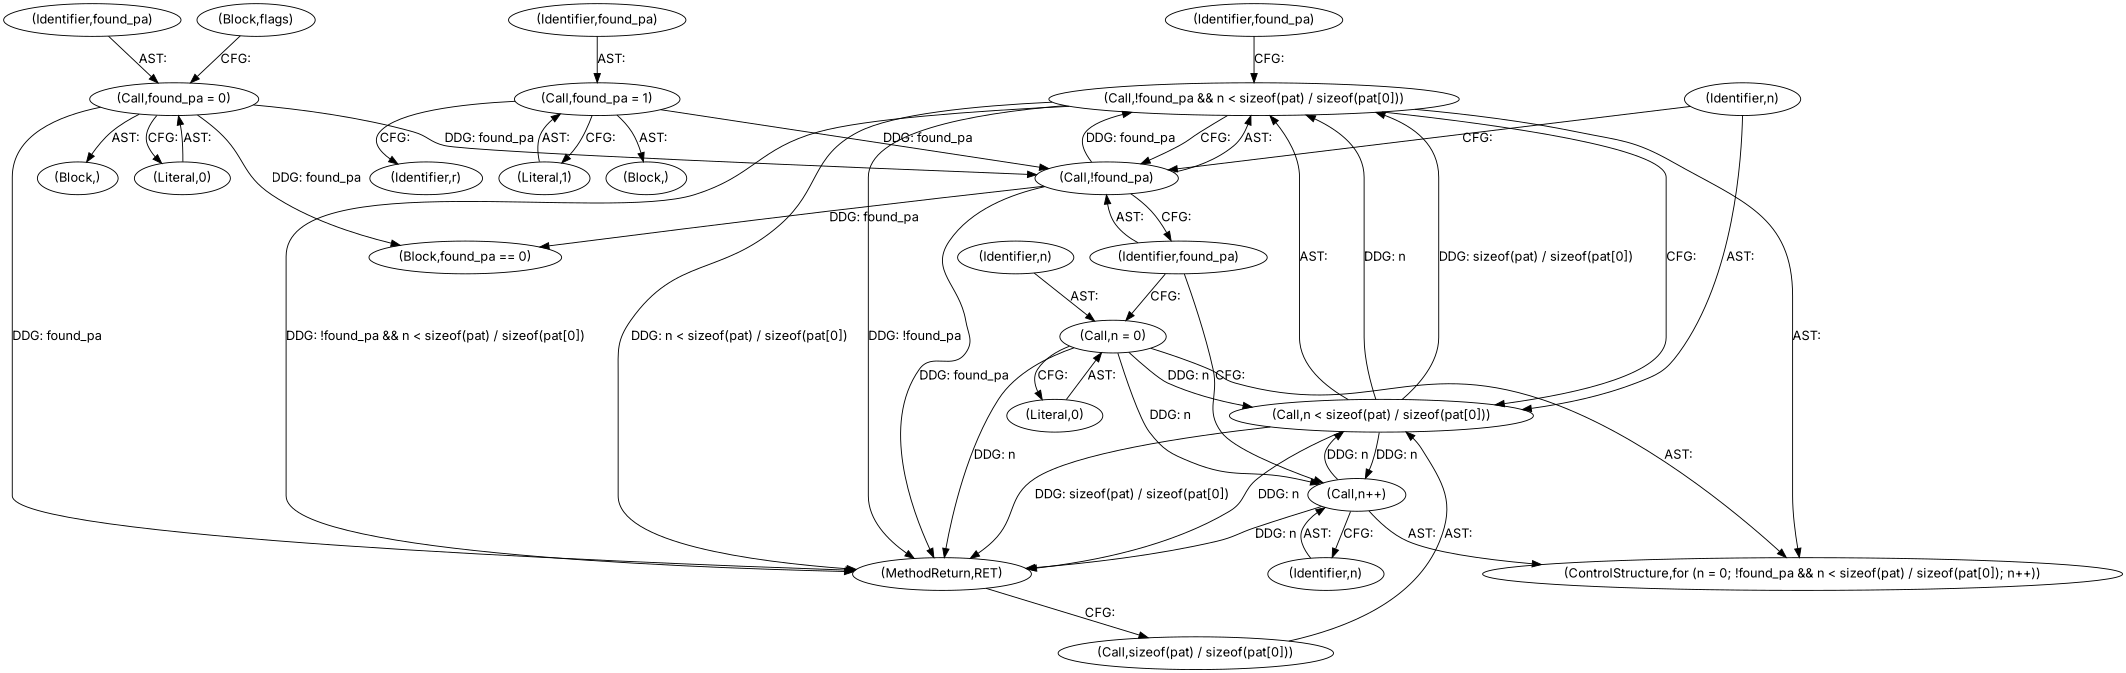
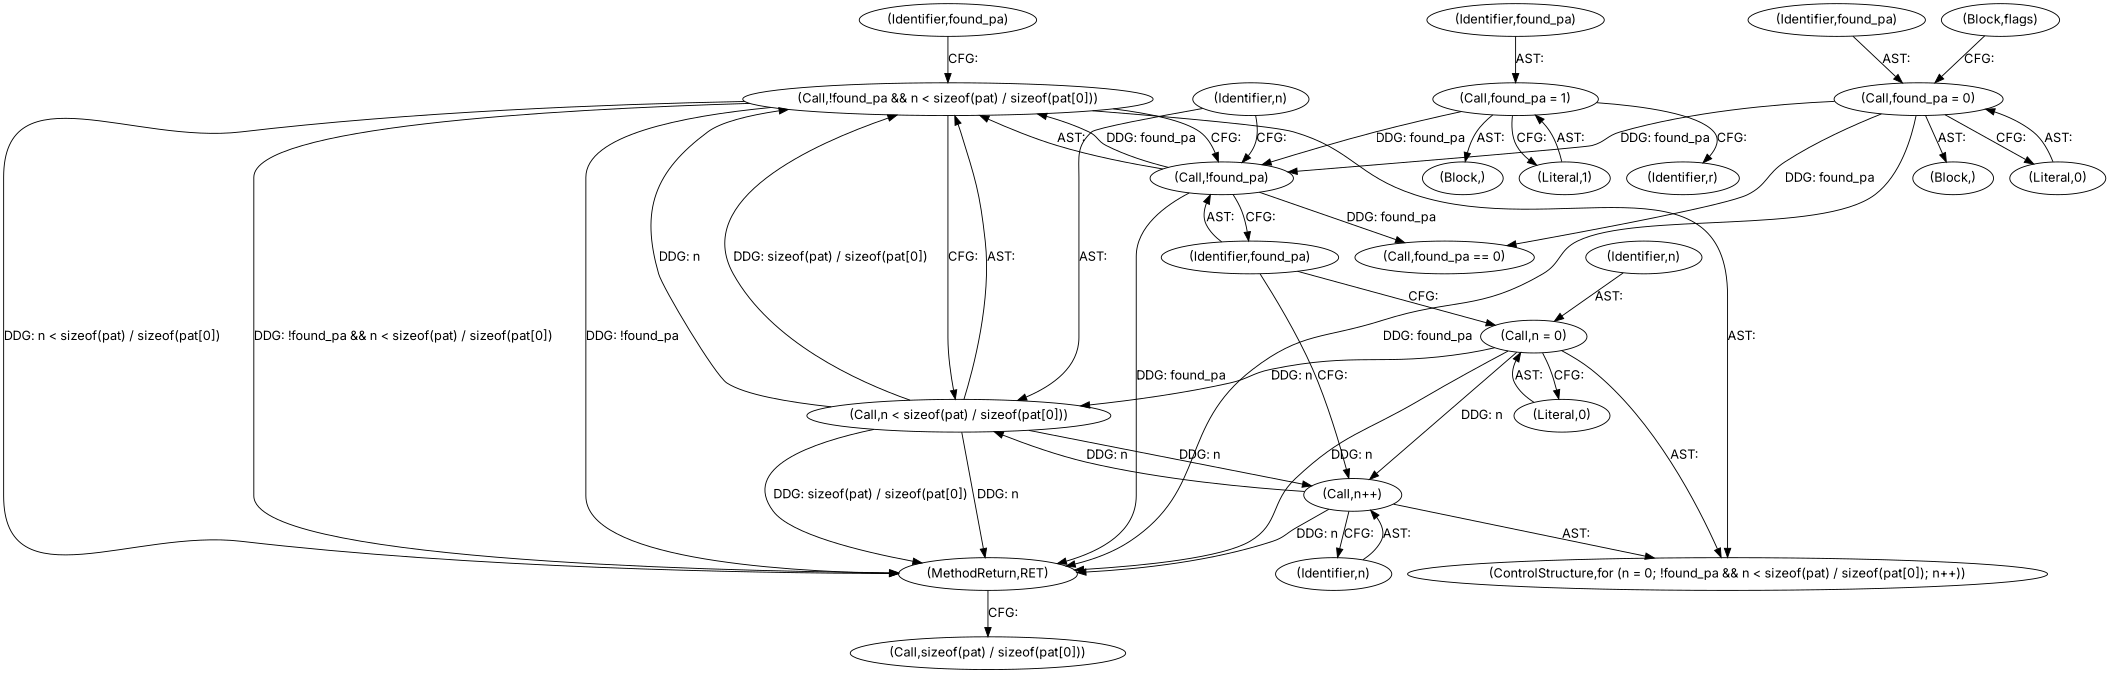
node "(Block,found_pa == 0)": label "(Block,found_pa == 0)" -> "(Call,found_pa == 0)"
edge "(Call,sizeof(pat) / sizeof(pat[0]))" -> "(Call,n < sizeof(pat) / sizeof(pat[0]))": removed, label "AST:"
